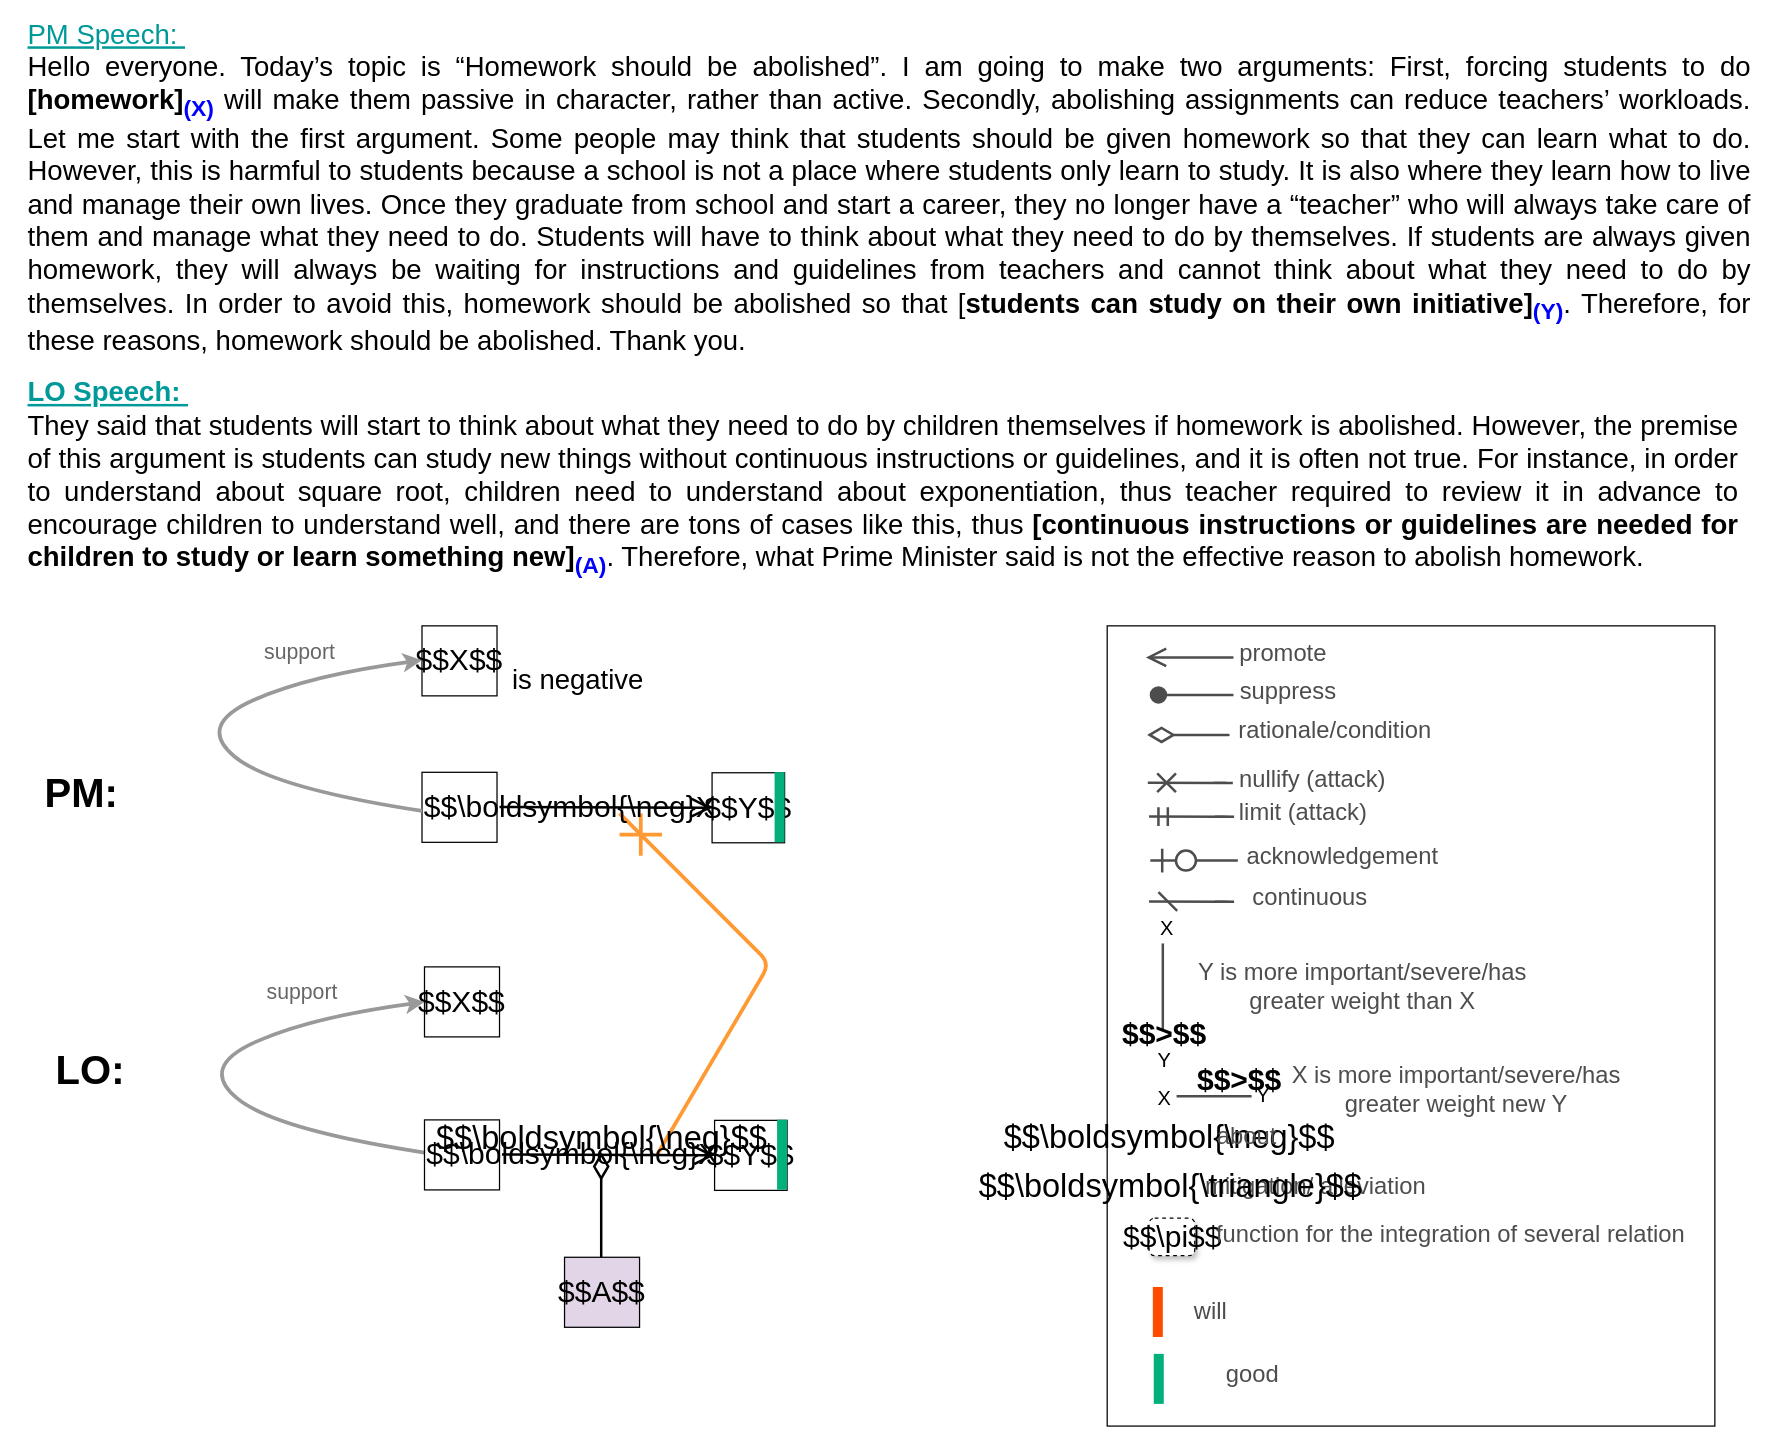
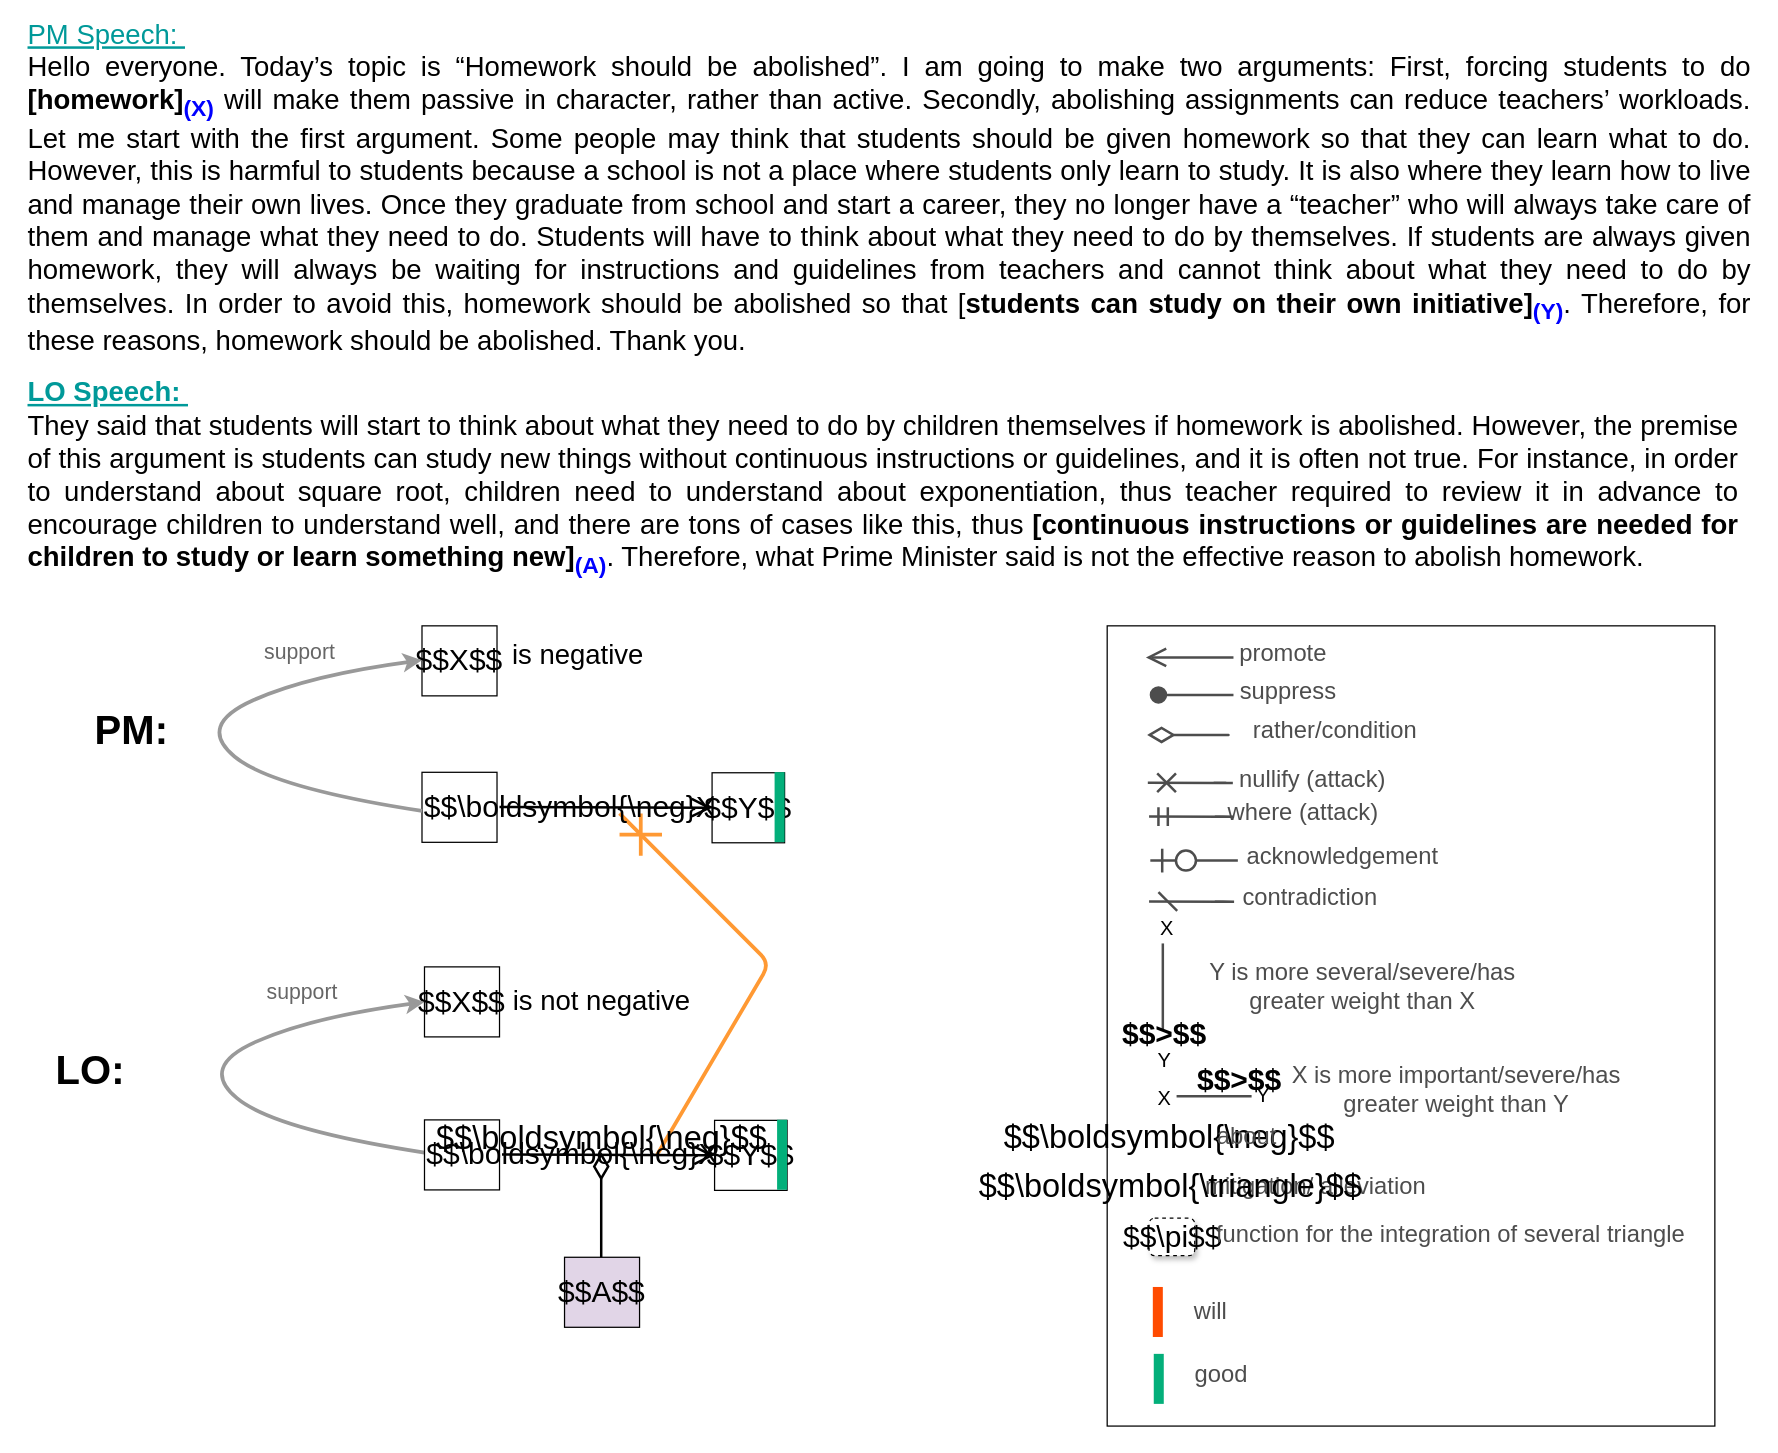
node "is negative": moved (578, 681) -> (578, 656)
node "rationale/condition": label "rationale/condition" -> "rather/condition"
node "PM:": moved (82, 793) -> (132, 731)
node "limit (attack)": label "limit (attack)" -> "where (attack)"
node "continuous": label "continuous" -> "contradiction"
node "Y is more important/severe/has greater weight than X": label "Y is more important/severe/has greater weight than X" -> "Y is more several/severe/has greater weight than X"
node "is not negative": added
node "X is more important/severe/has greater weight new Y": label "X is more important/severe/has greater weight new Y" -> "X is more important/severe/has greater weight than Y"
node "function for the integration of several relation": label "function for the integration of several relation" -> "function for the integration of several triangle"
node "good": moved (1252, 1375) -> (1221, 1375)
